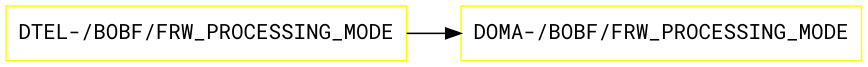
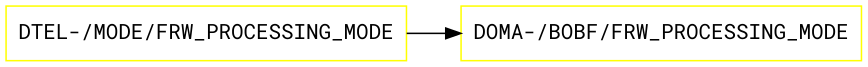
node "DTEL-/BOBF/FRW_PROCESSING_MODE": label "DTEL-/BOBF/FRW_PROCESSING_MODE" -> "DTEL-/MODE/FRW_PROCESSING_MODE"
